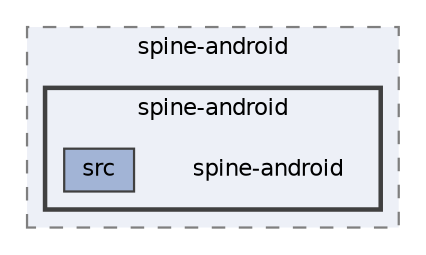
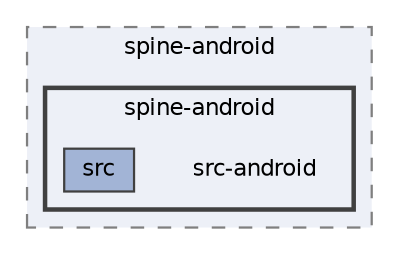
node "spine-android": label "spine-android" -> "src-android"
